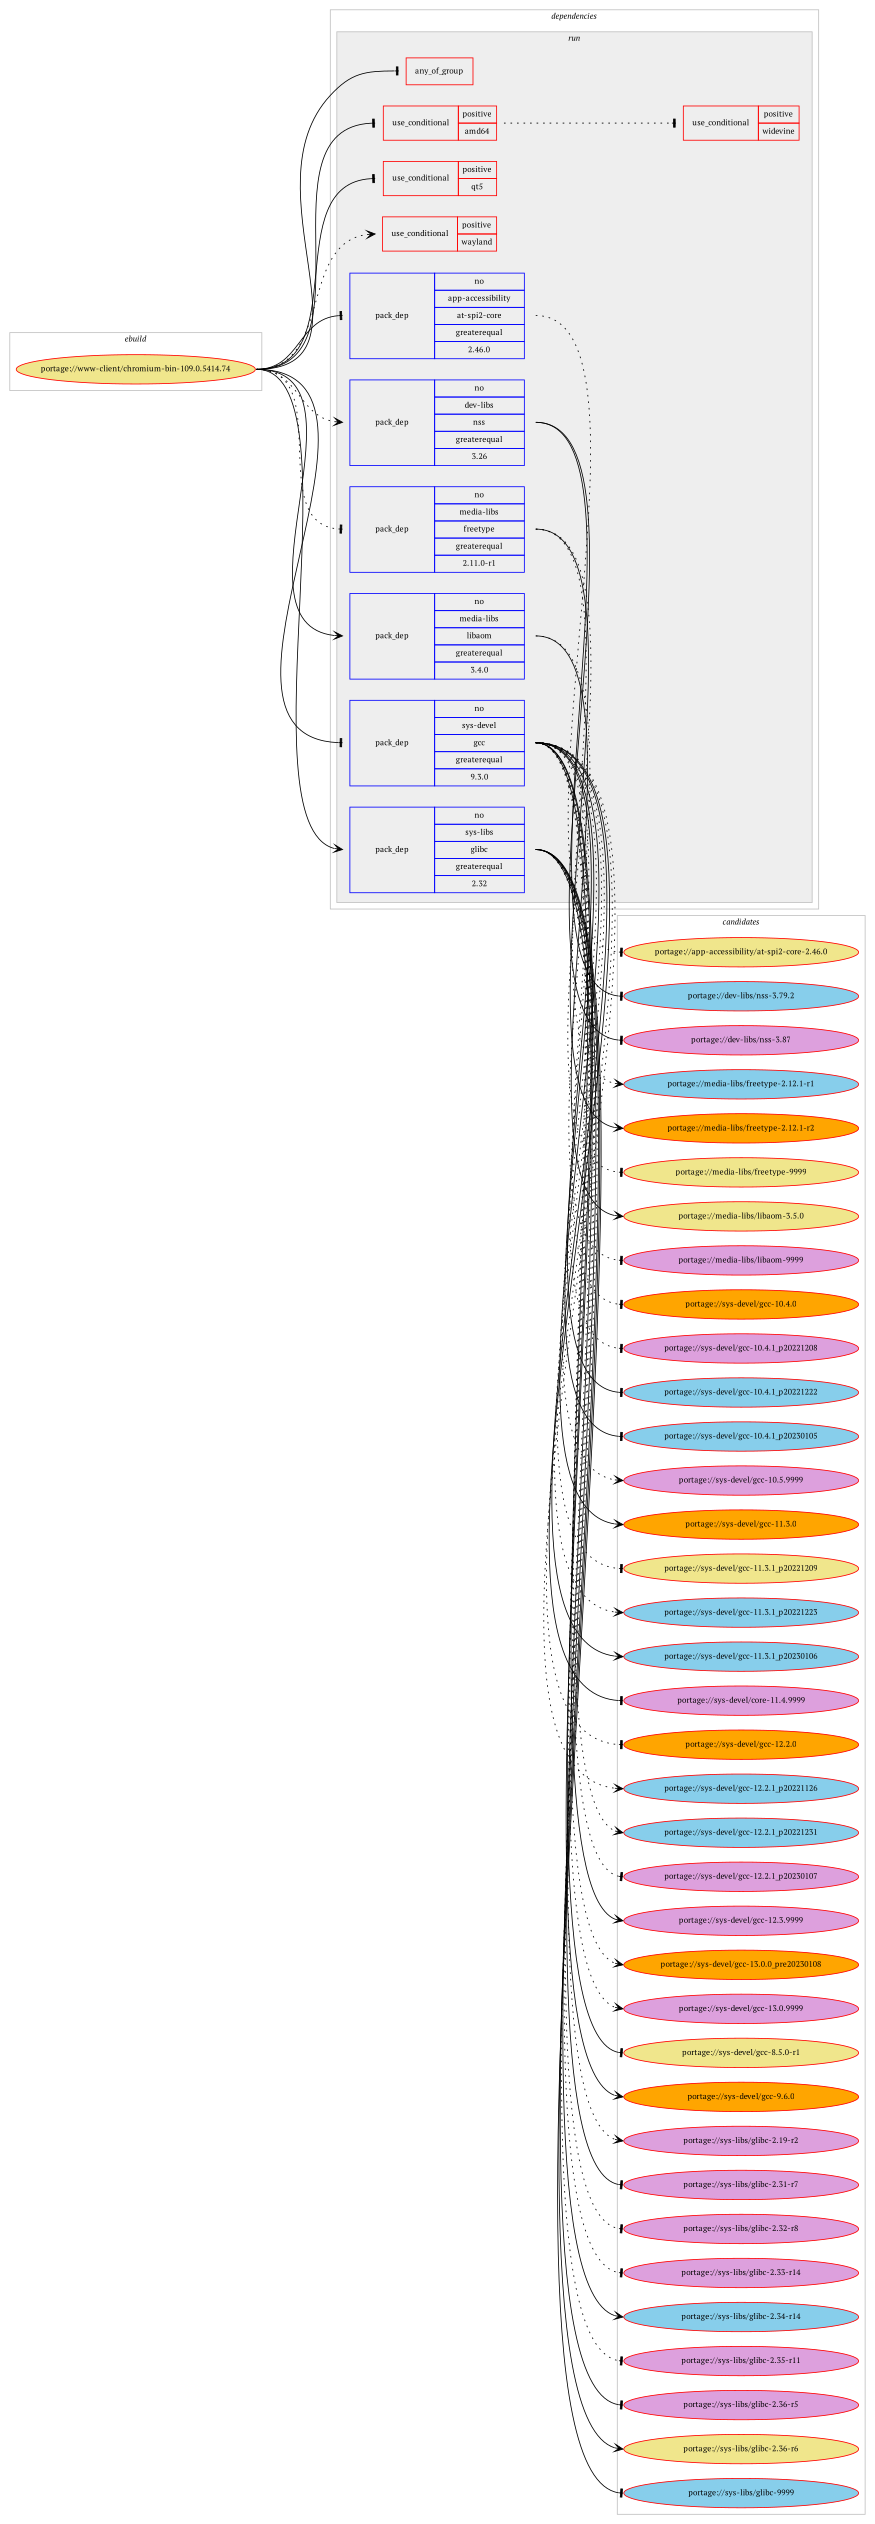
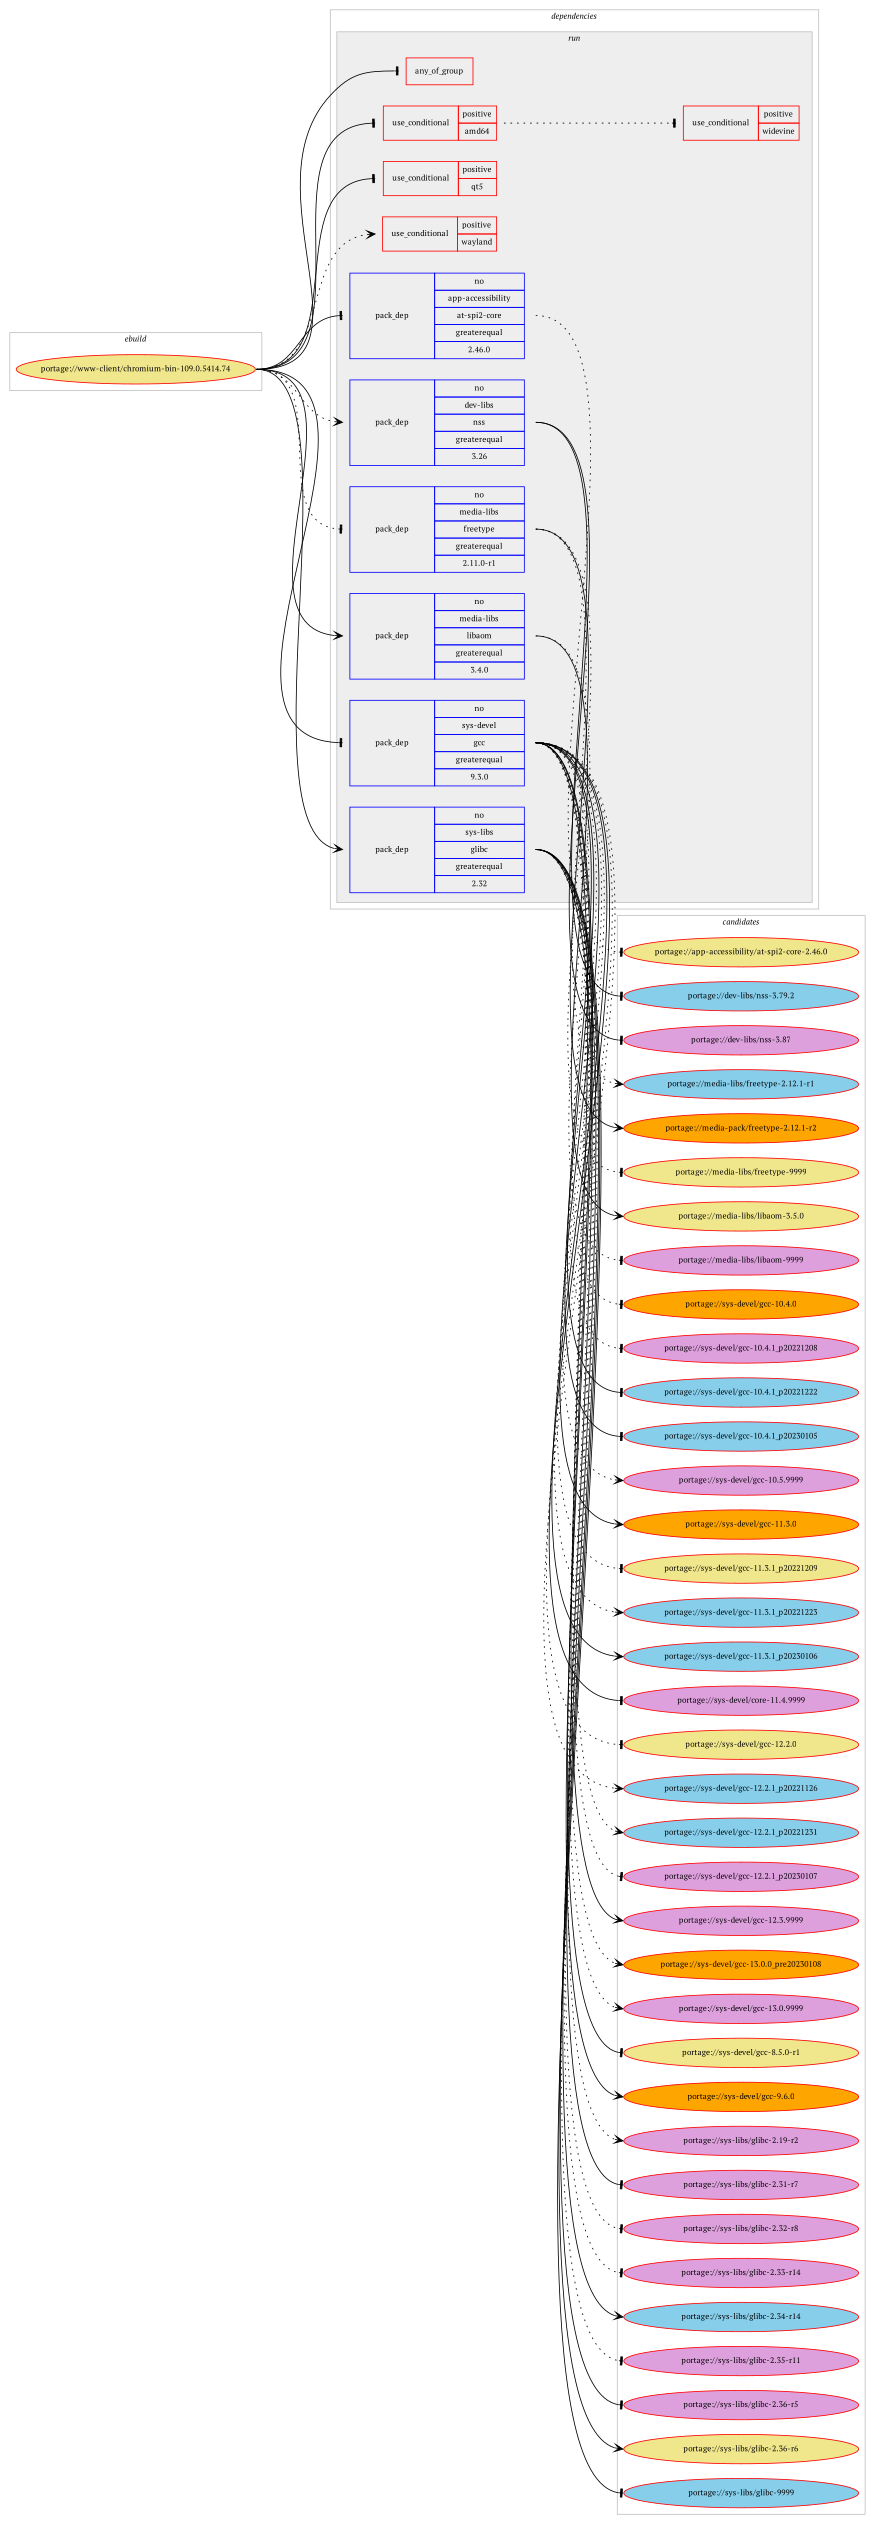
node "portage://media-libs/freetype-2.12.1-r2": label "portage://media-libs/freetype-2.12.1-r2" -> "portage://media-pack/freetype-2.12.1-r2"
node "portage://sys-devel/gcc-12.2.0": fillcolor orange -> khaki
